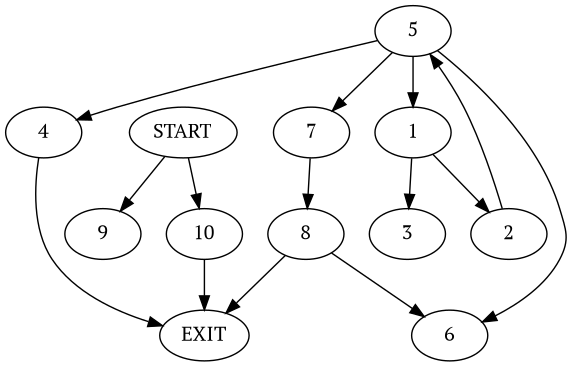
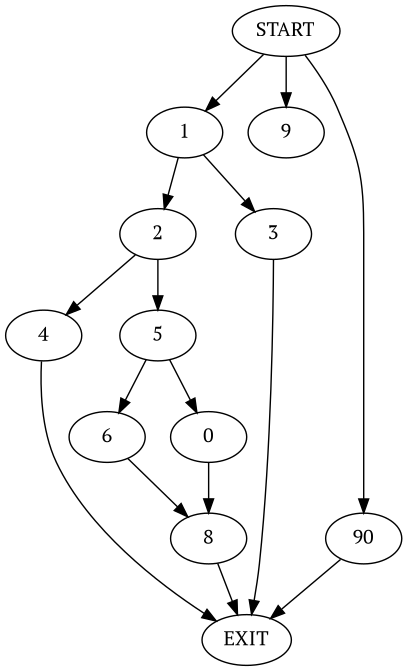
edge "5" -> "1": now "START" -> "1"
edge "5" -> "4": now "2" -> "4"
node "7": label "7" -> "0"
node "10": label "10" -> "90"
edge "8" -> "6": reversed
edge "3" -> "EXIT": added
